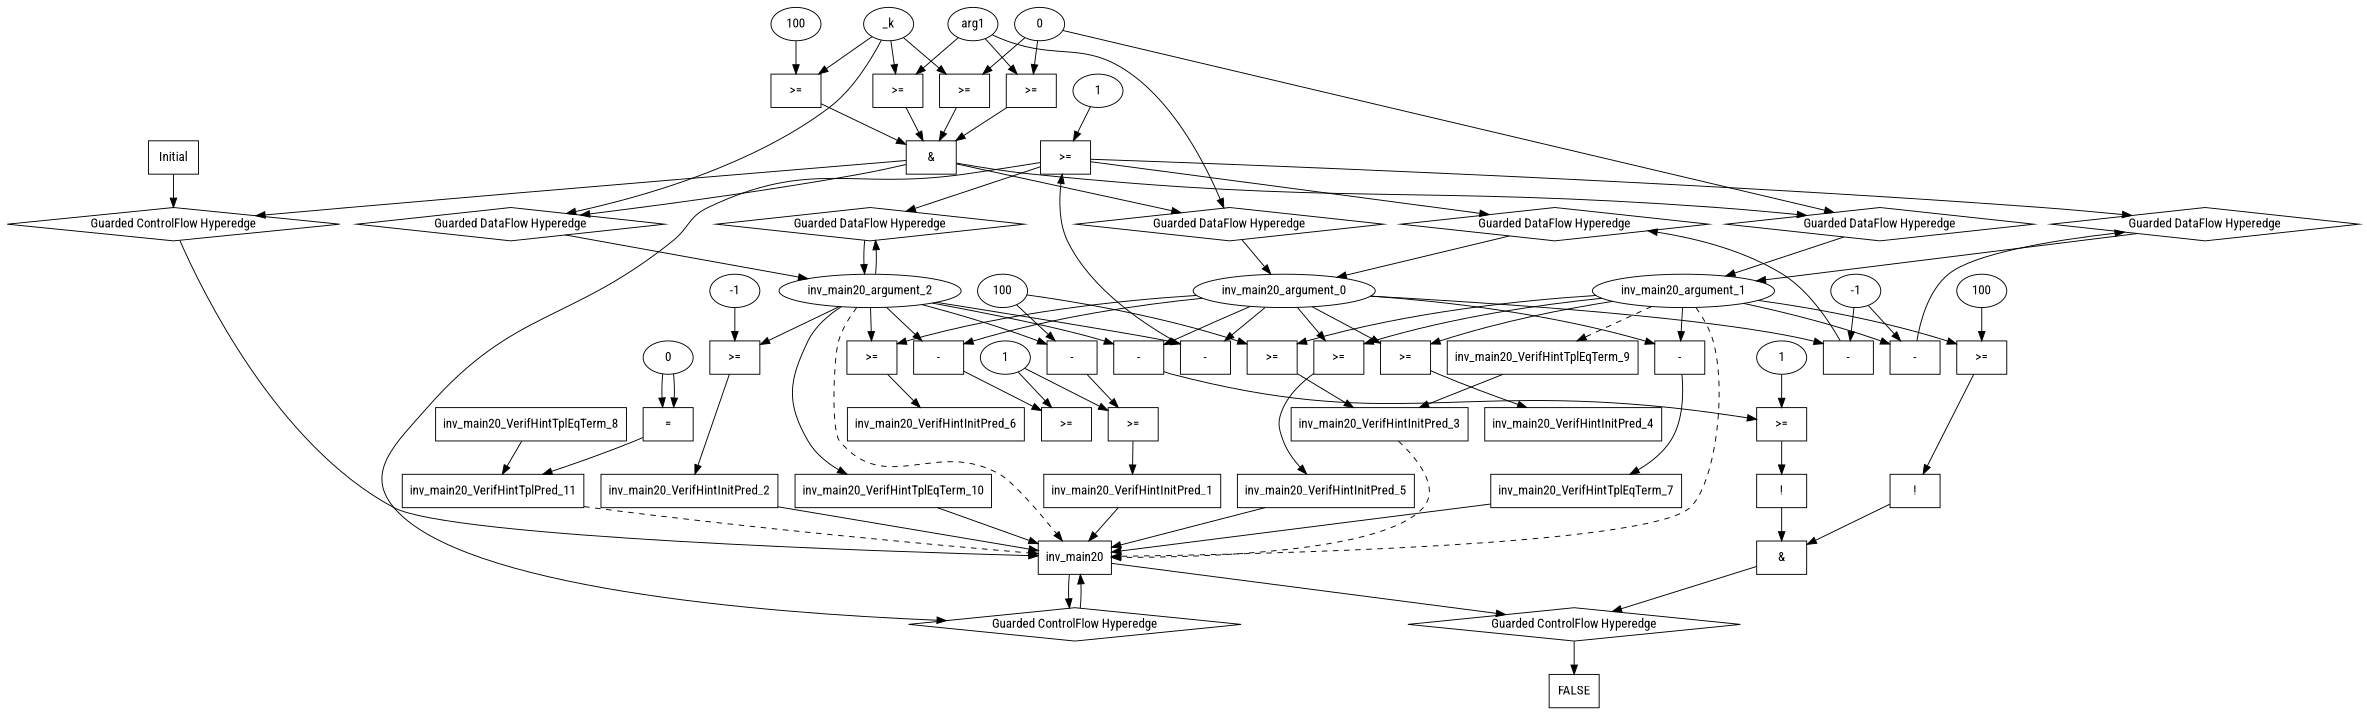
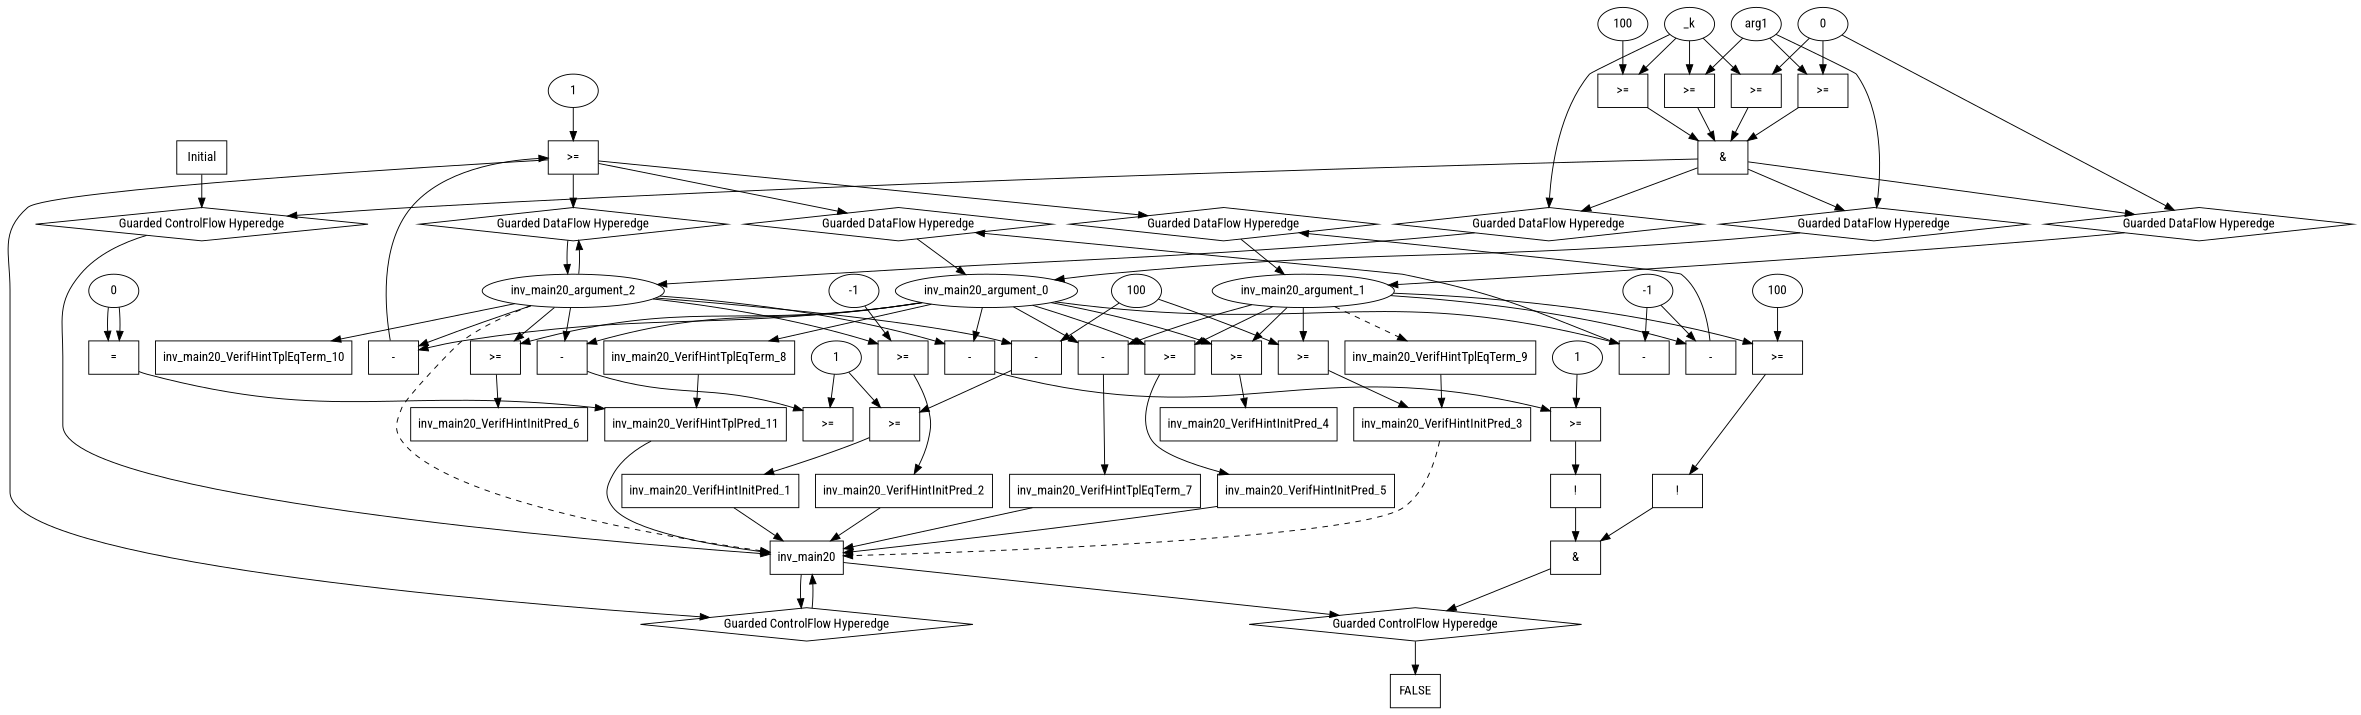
edge "inv_main20_argument_0" -> "inv_main20_VerifHintTplEqTerm_8": added
edge "inv_main20_VerifHintTplEqTerm_10" -> "inv_main20": removed
edge "inv_main20_VerifHintTplPred_11" -> "inv_main20": style dashed -> solid
edge "inv_main20_argument_1" -> "inv_main20": removed
